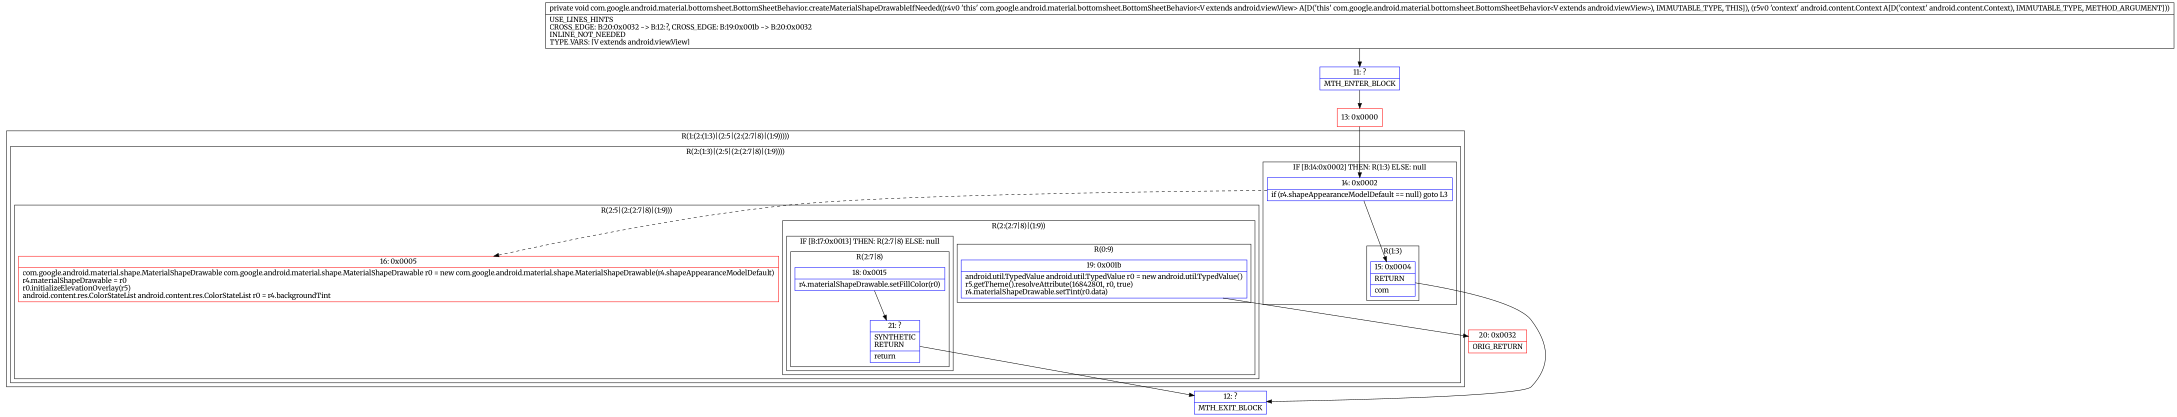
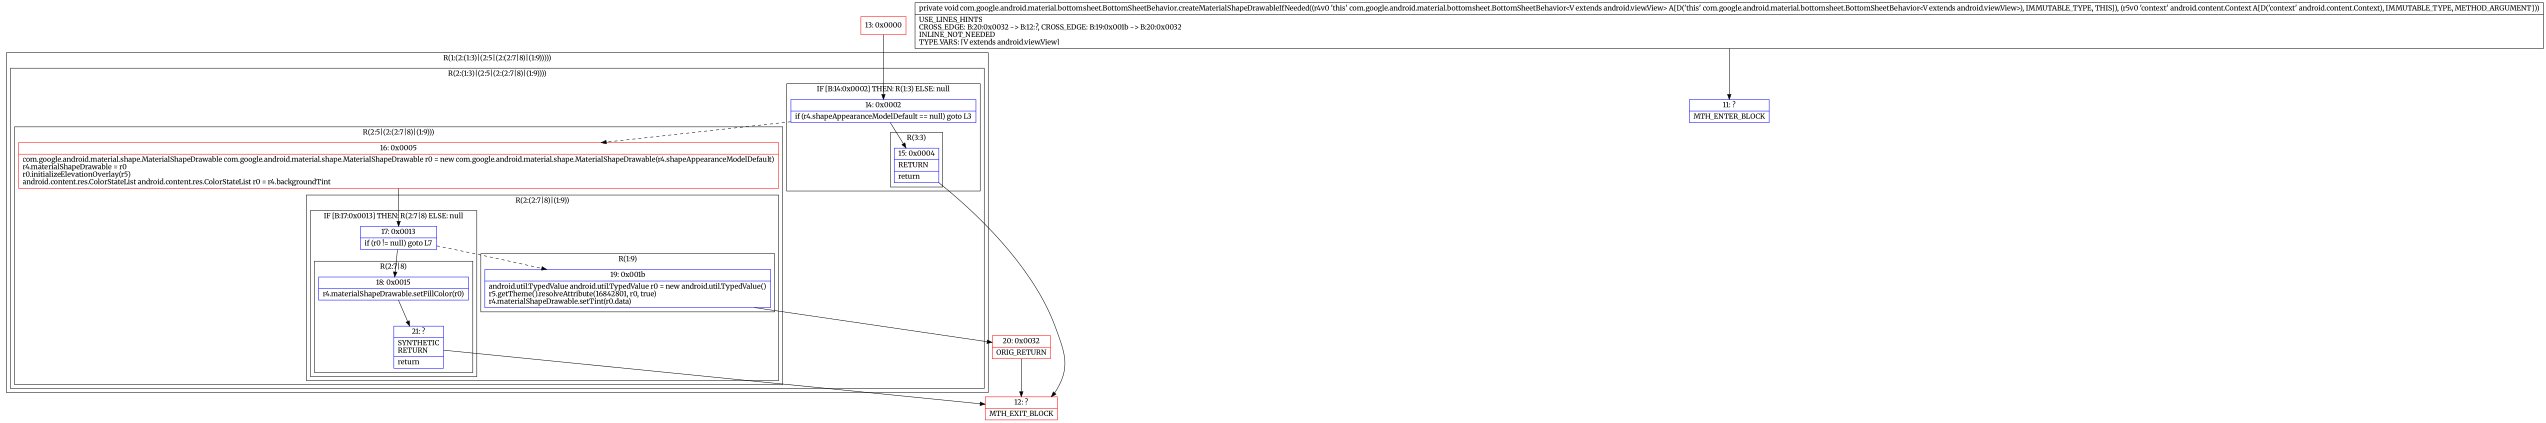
edge "11: ?" -> "13: 0x0000": removed
node "17: 0x0013": added
cluster "R(0:9)": label "R(0:9)" -> "R(1:9)"
cluster "R(1:3)": label "R(1:3)" -> "R(3:3)"
node "15: 0x0004": text "com" -> "return"
edge "20: 0x0032" -> "12: ?": added
node "12: ?": color blue -> red
